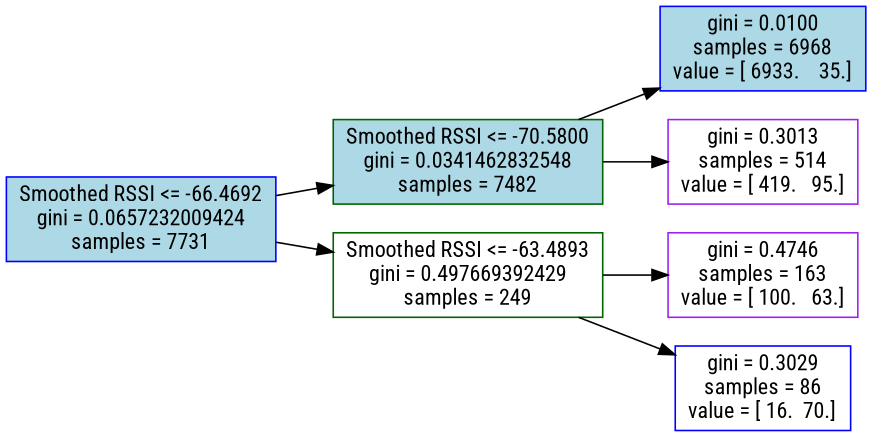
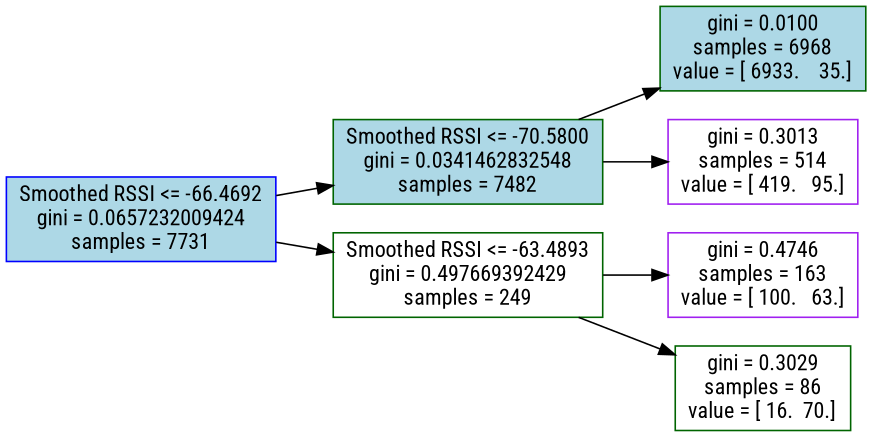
node "gini = 0.0100 samples = 6968 value = [ 6933.    35.]": color blue -> darkgreen
node "gini = 0.3029 samples = 86 value = [ 16.  70.]": color blue -> darkgreen
